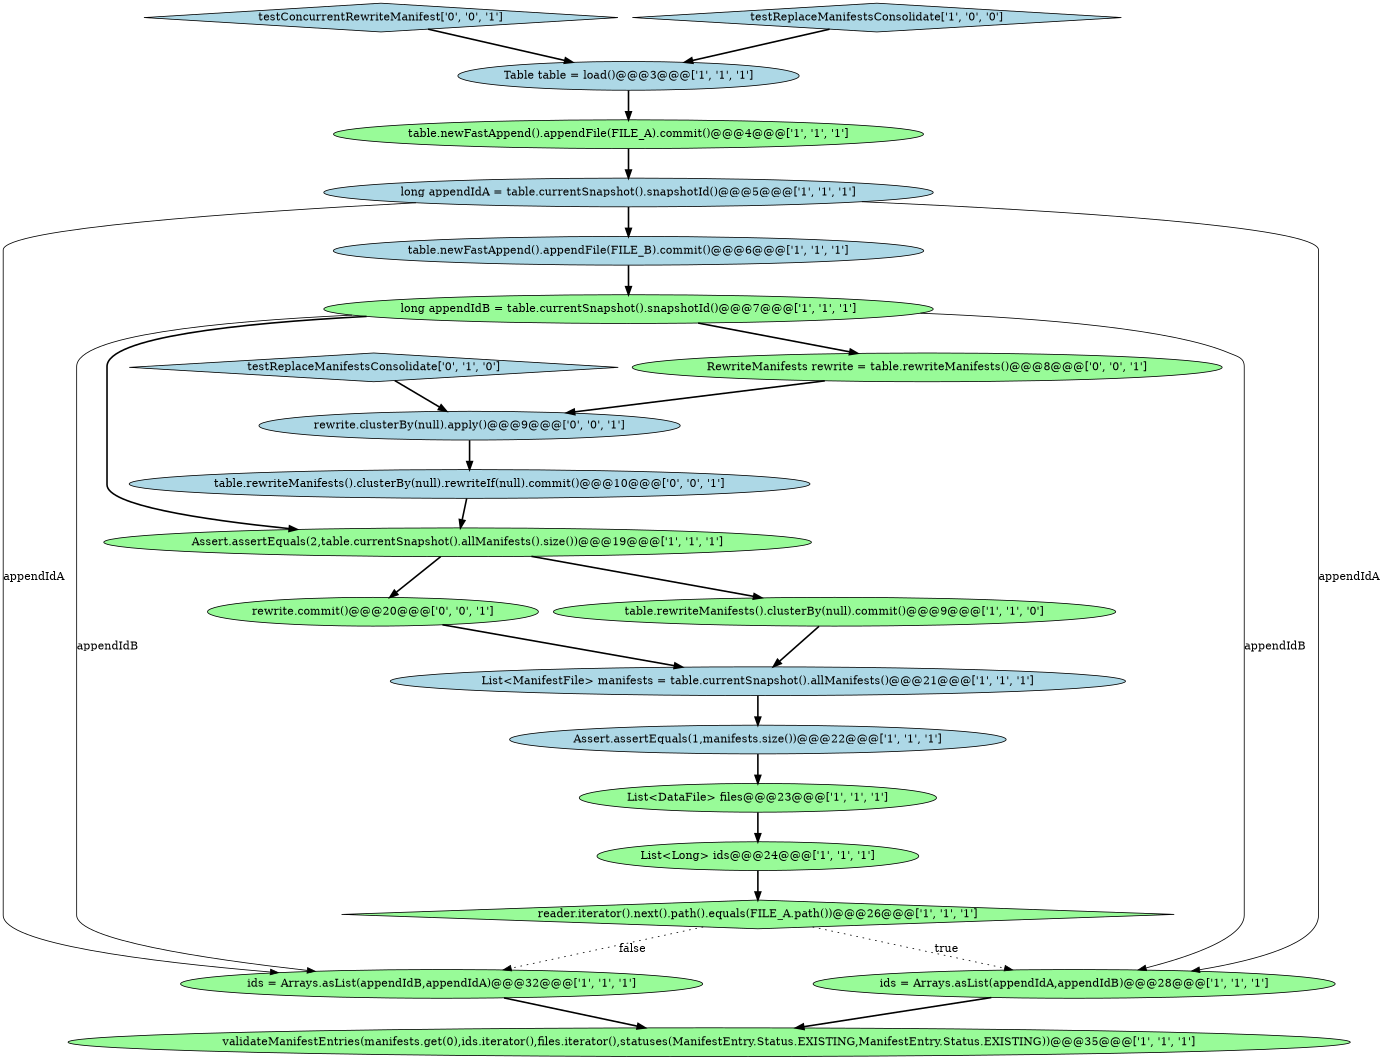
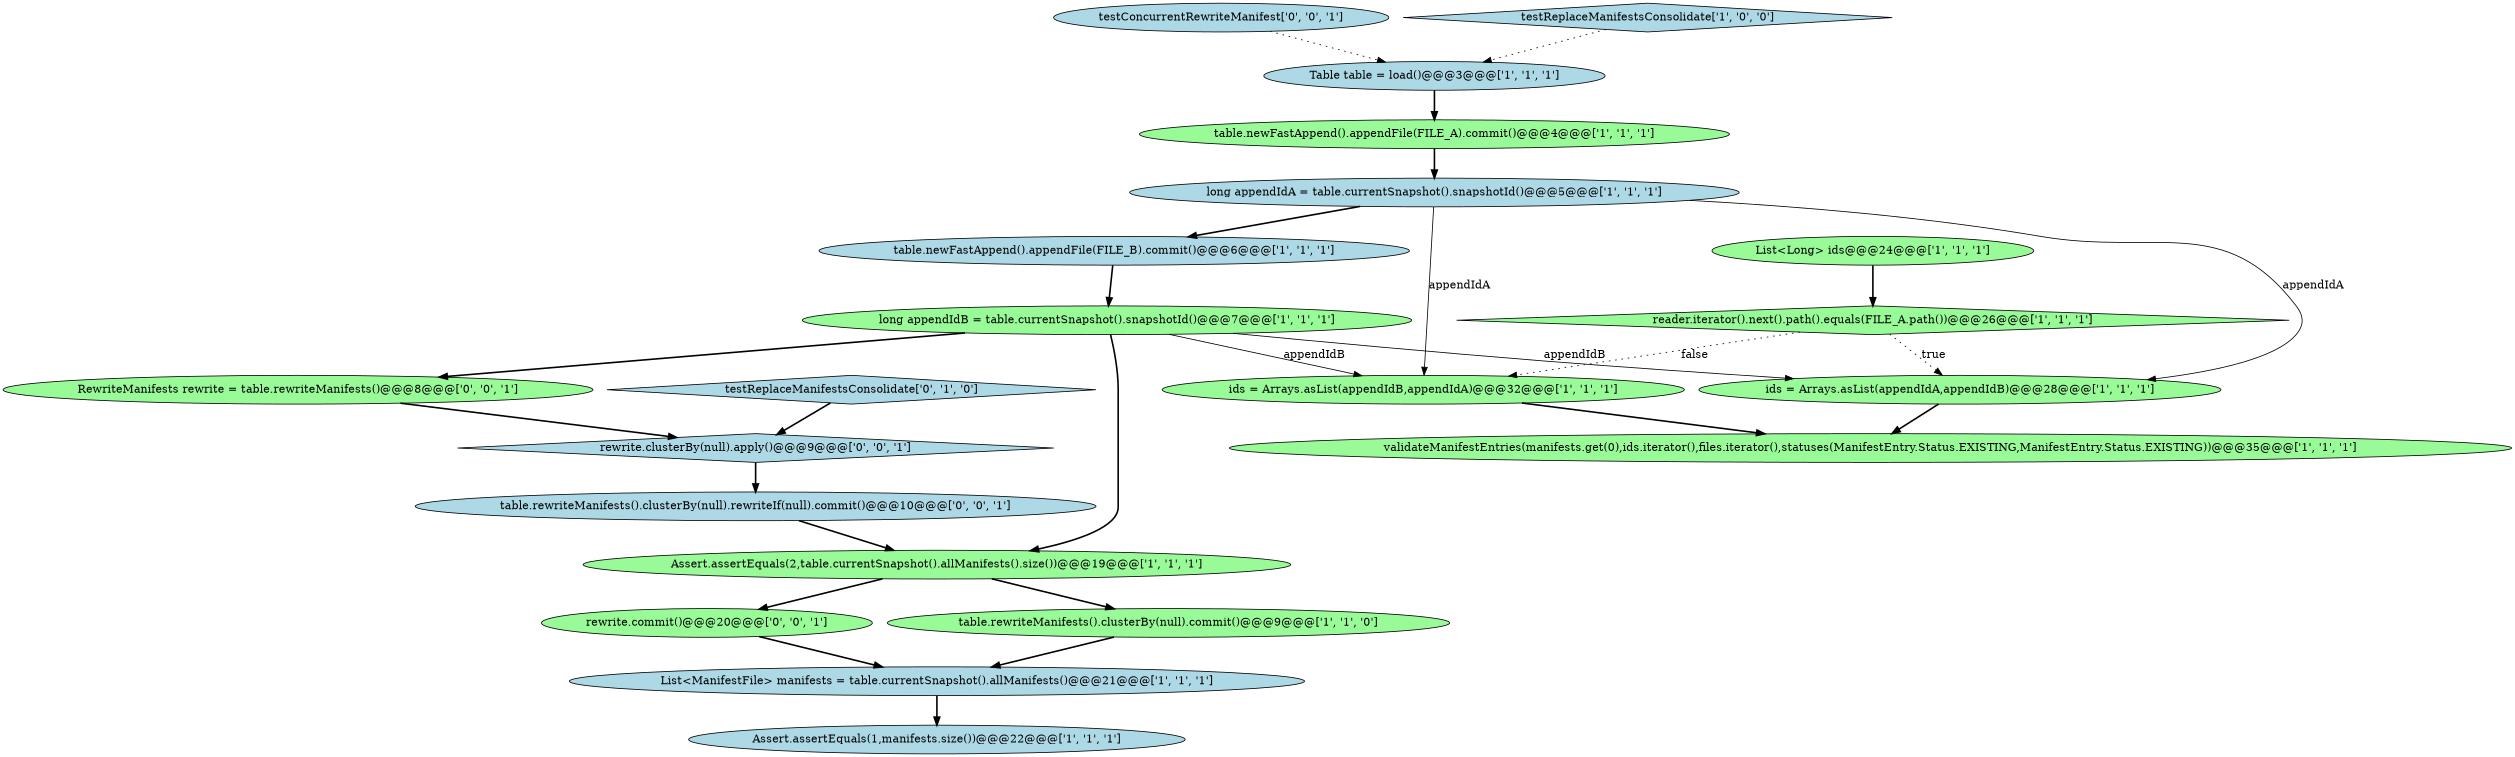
node "testConcurrentRewriteManifest['0', '0', '1']": shape diamond -> ellipse
edge "testConcurrentRewriteManifest['0', '0', '1']" -> "Table table = load()@@@3@@@['1', '1', '1']": style bold -> dotted
edge "testReplaceManifestsConsolidate['1', '0', '0']" -> "Table table = load()@@@3@@@['1', '1', '1']": style bold -> dotted
node "rewrite.clusterBy(null).apply()@@@9@@@['0', '0', '1']": shape ellipse -> diamond
node "List<DataFile> files@@@23@@@['1', '1', '1']": removed
